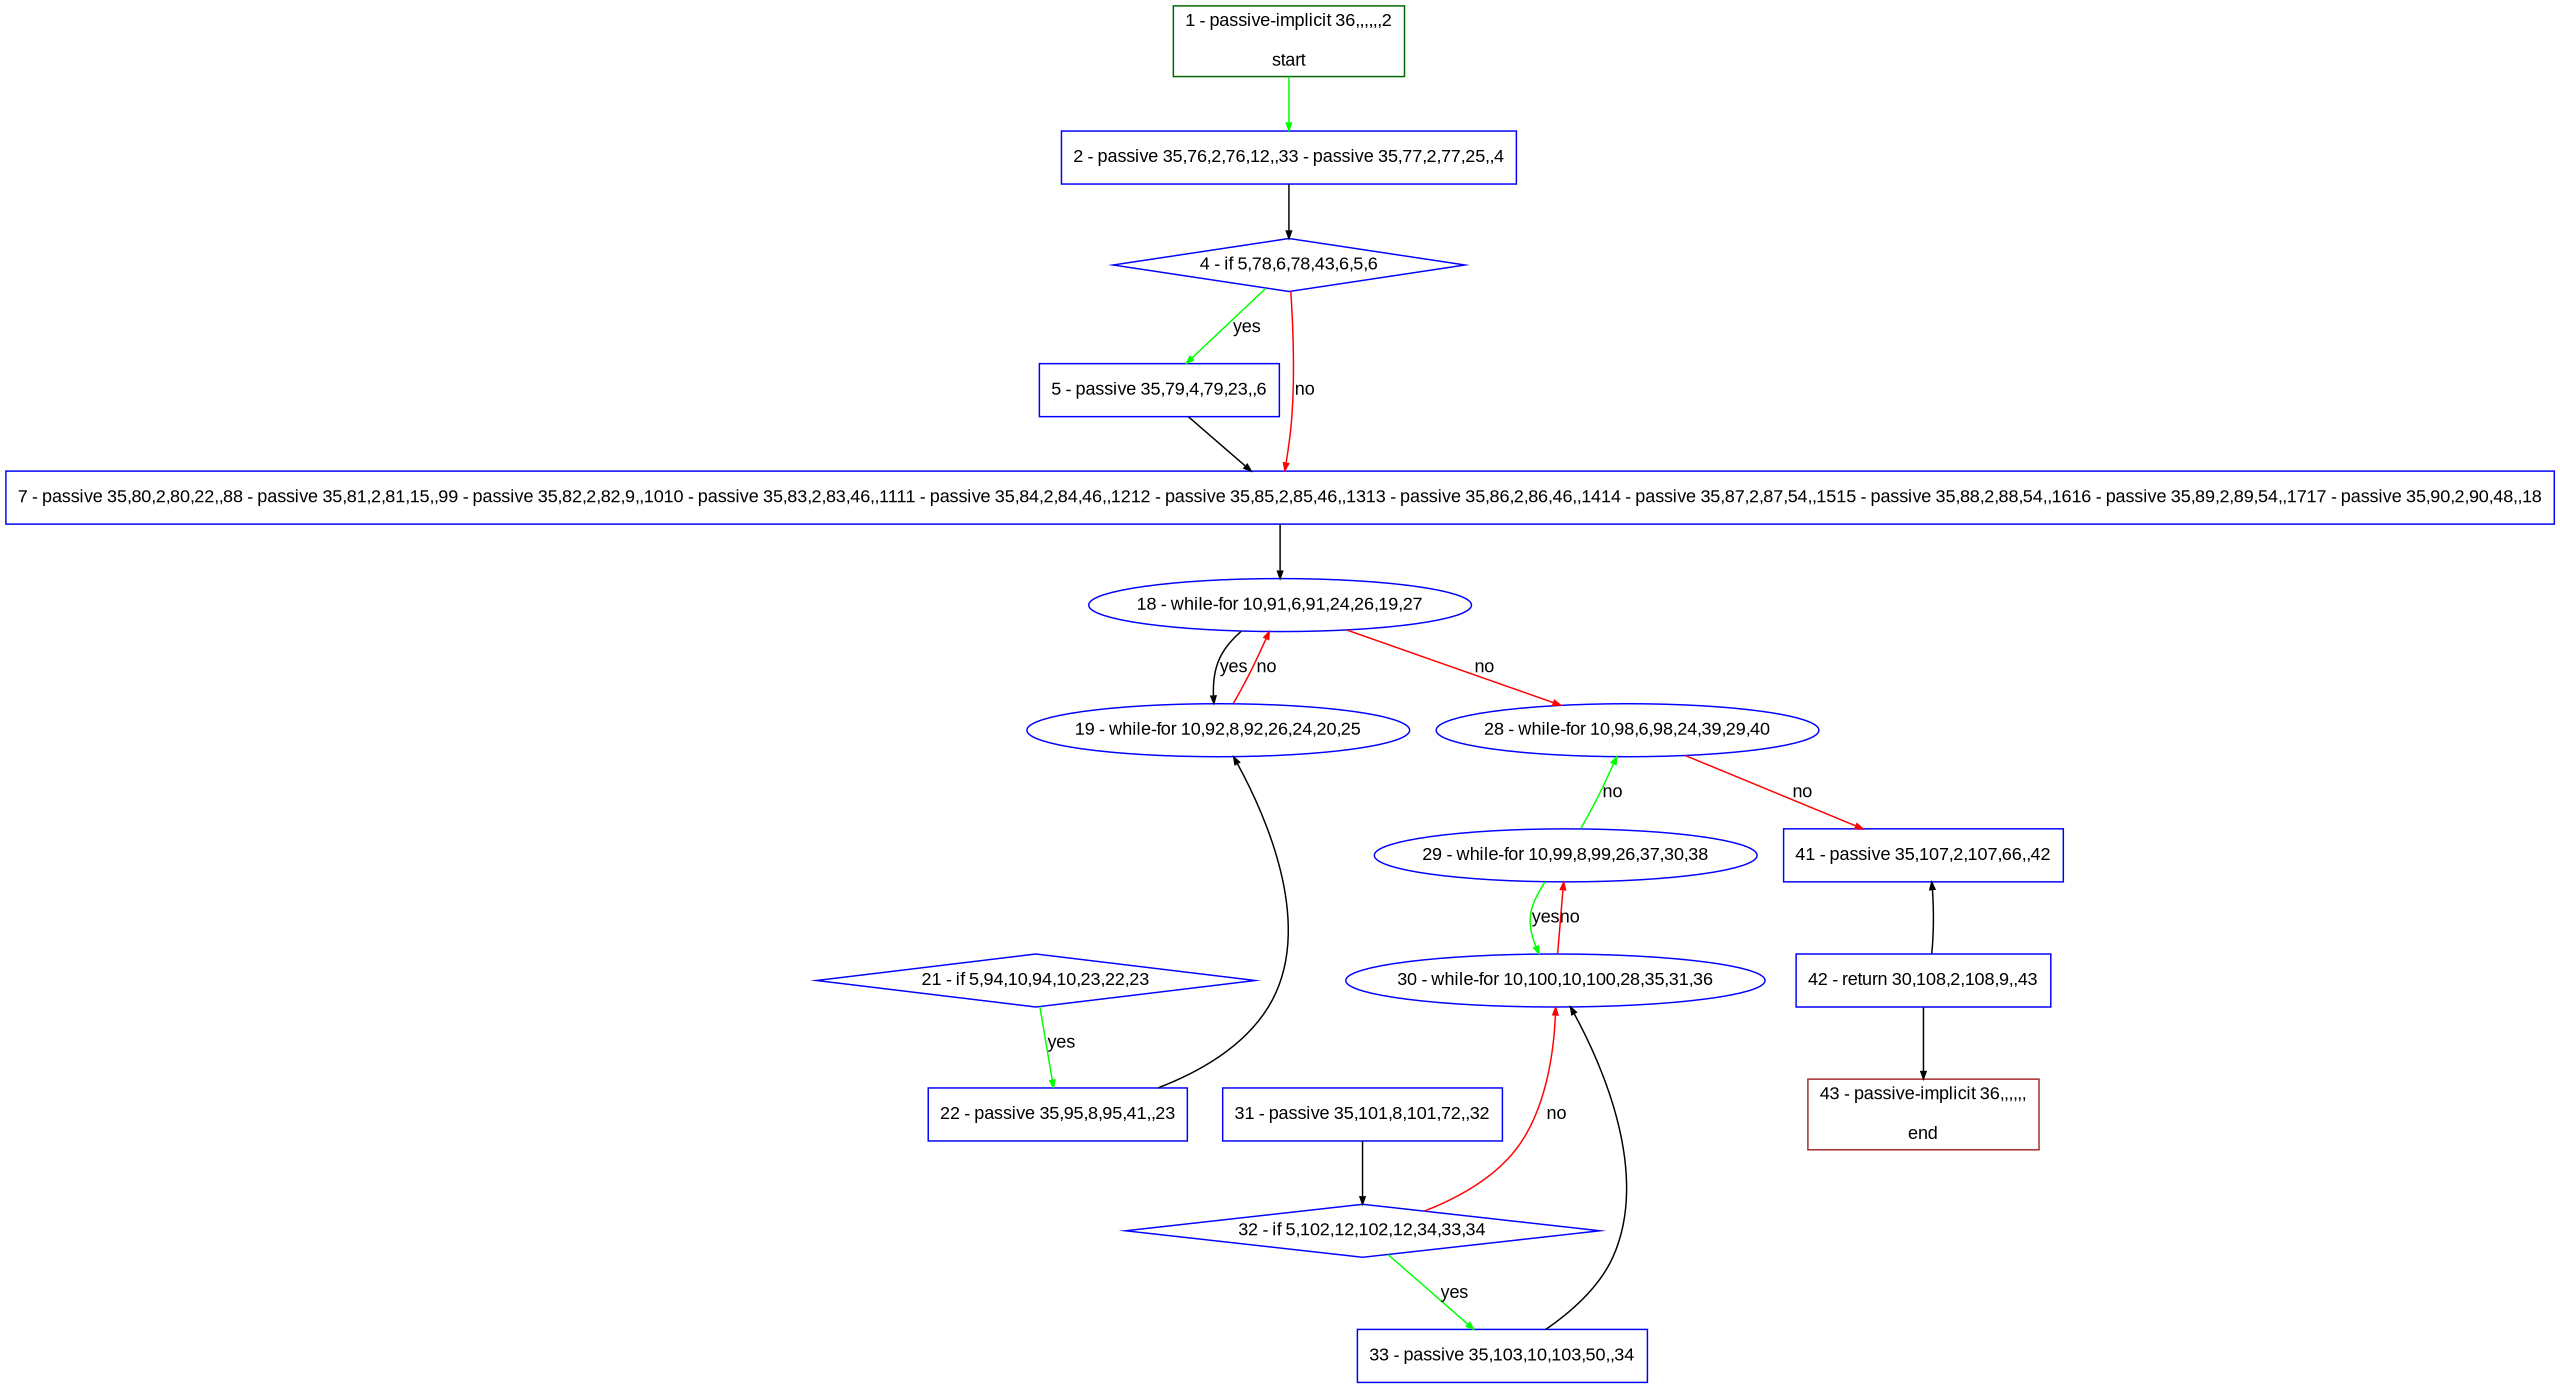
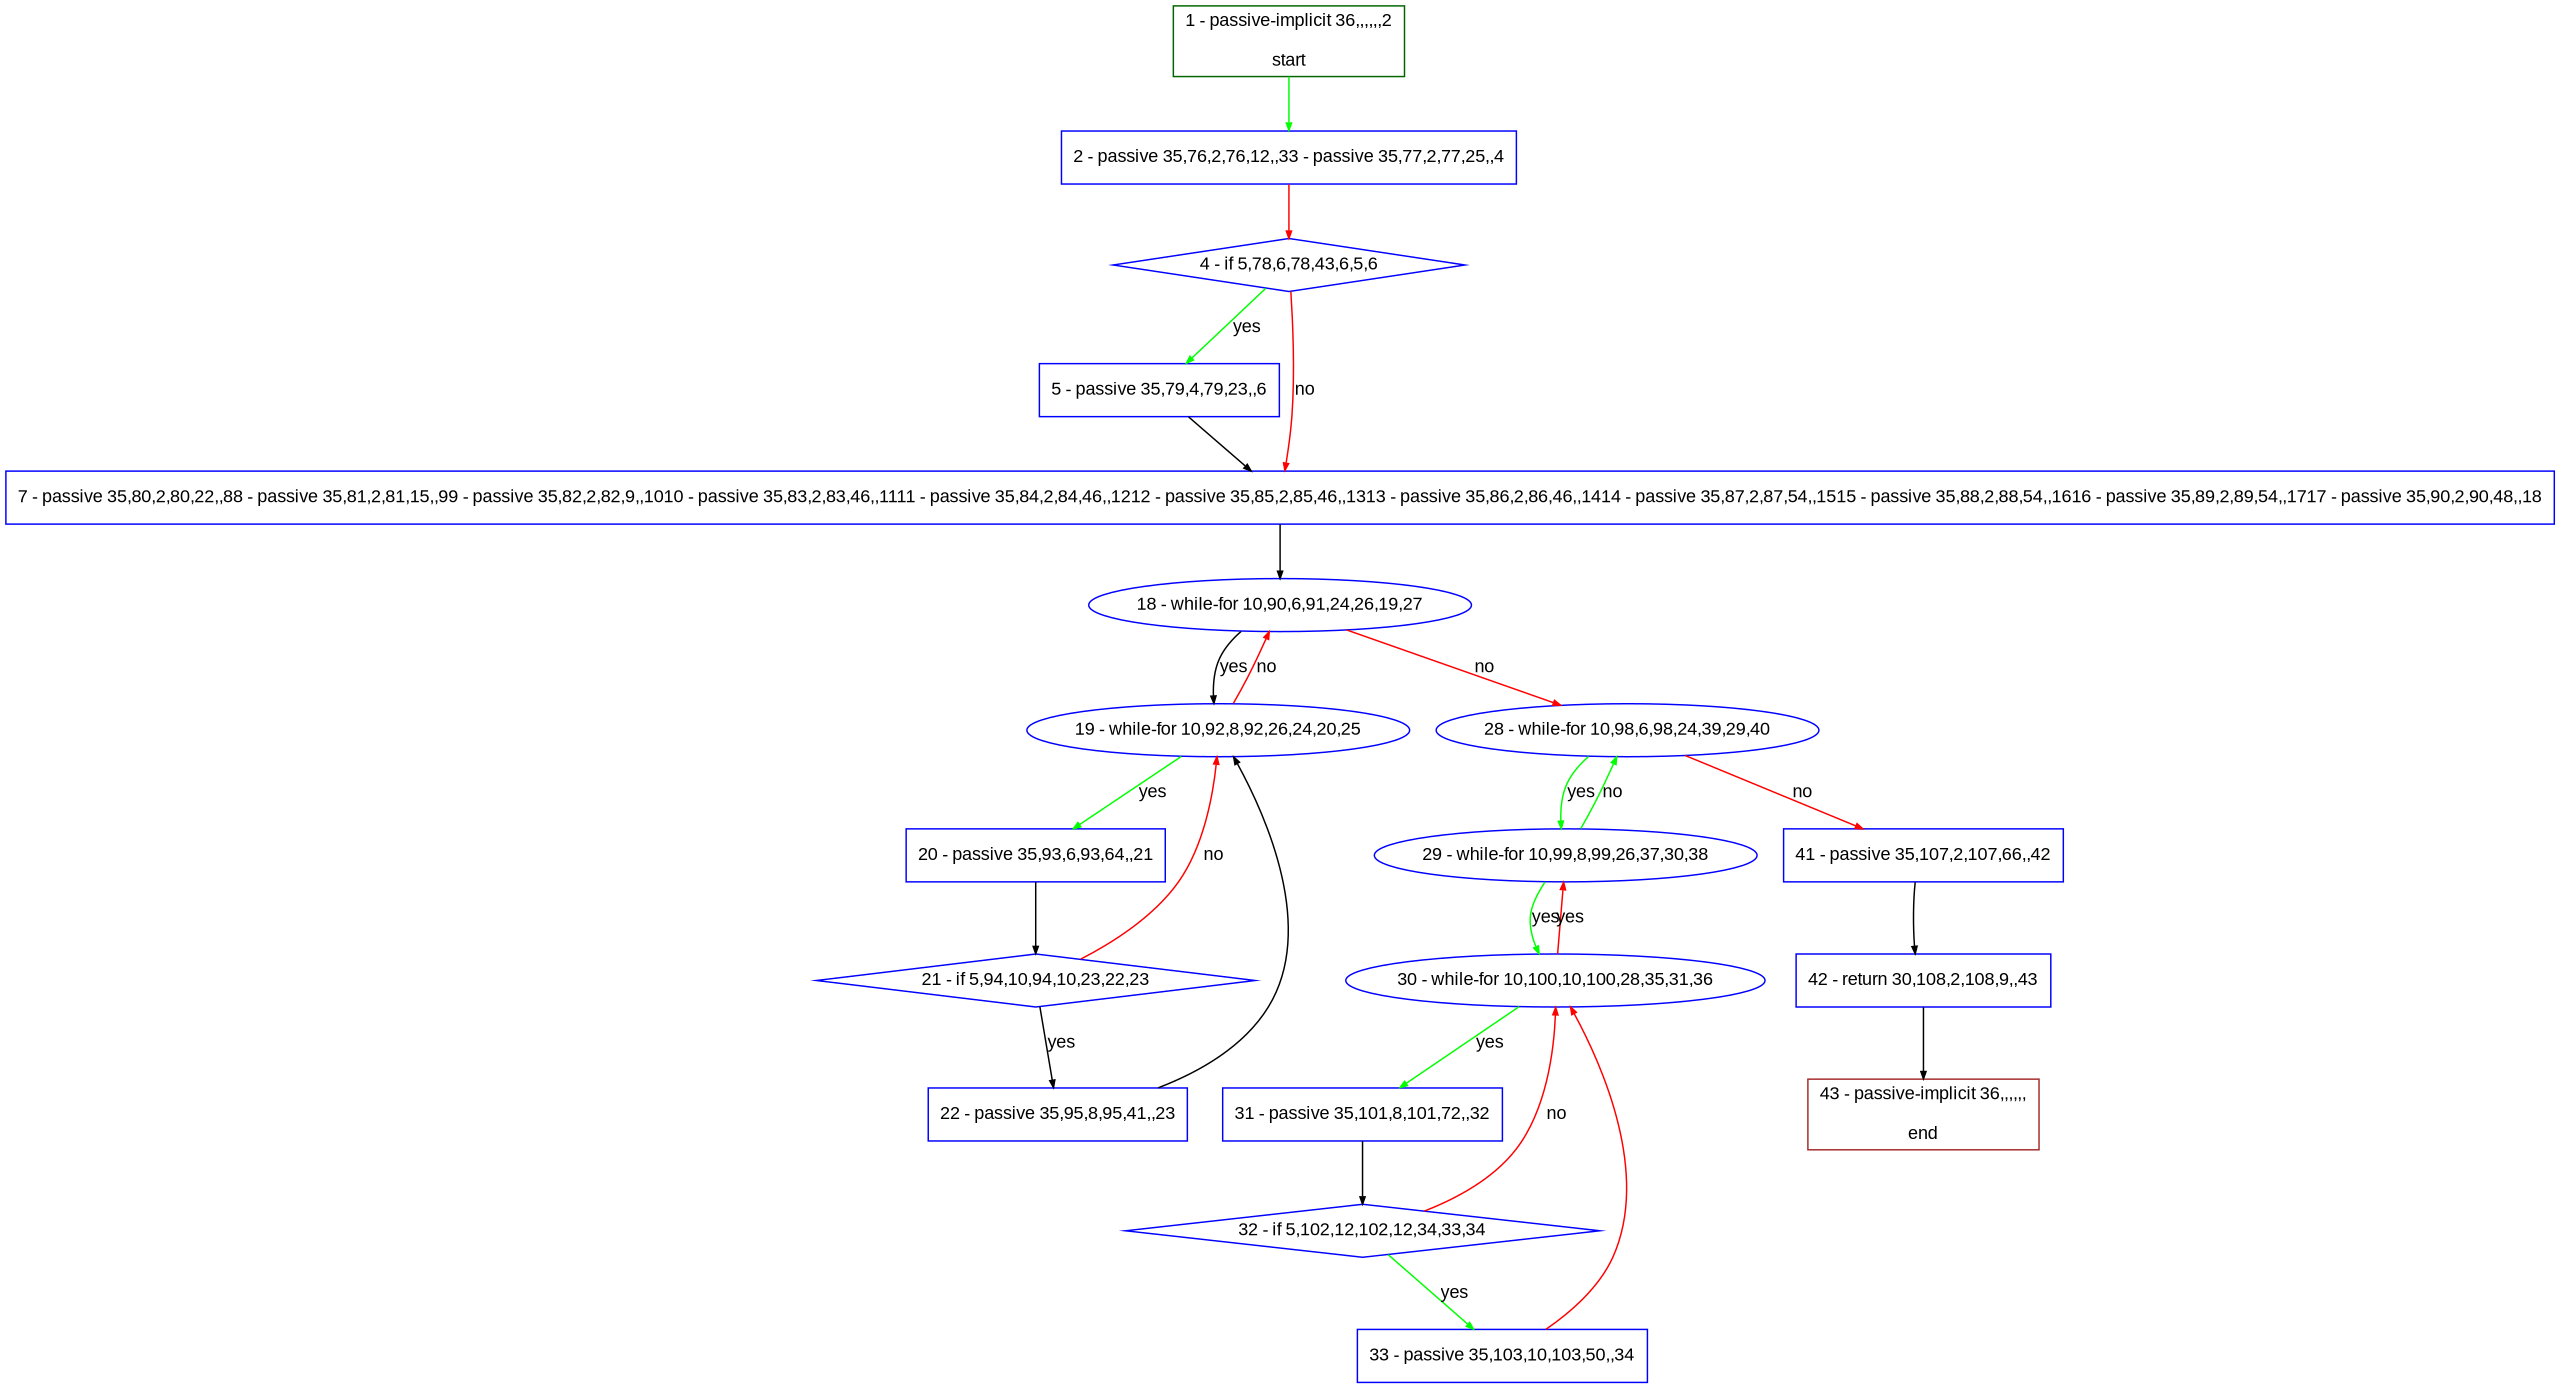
edge "2 - passive 35,76,2,76,12,,33 - passive 35,77,2,77,25,,4" -> "4 - if 5,78,6,78,43,6,5,6": color #000000 -> #ff0000
node "18 - while-for 10,91,6,91,24,26,19,27": label "18 - while-for 10,91,6,91,24,26,19,27" -> "18 - while-for 10,90,6,91,24,26,19,27"
edge "28 - while-for 10,98,6,98,24,39,29,40" -> "29 - while-for 10,99,8,99,26,37,30,38": added, label "yes"
node "20 - passive 35,93,6,93,64,,21": added
edge "21 - if 5,94,10,94,10,23,22,23" -> "19 - while-for 10,92,8,92,26,24,20,25": added, label "no"
edge "30 - while-for 10,100,10,100,28,35,31,36" -> "29 - while-for 10,99,8,99,26,37,30,38": label "no" -> "yes"
edge "42 - return 30,108,2,108,9,,43" -> "41 - passive 35,107,2,107,66,,42": reversed
edge "21 - if 5,94,10,94,10,23,22,23" -> "22 - passive 35,95,8,95,41,,23": color #00ff00 -> #000000
edge "30 - while-for 10,100,10,100,28,35,31,36" -> "31 - passive 35,101,8,101,72,,32": added, label "yes"
edge "33 - passive 35,103,10,103,50,,34" -> "30 - while-for 10,100,10,100,28,35,31,36": color #000000 -> #ff0000
